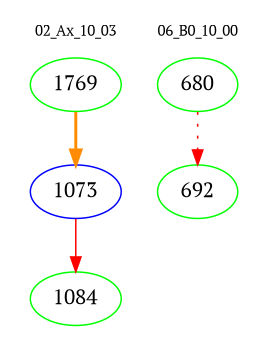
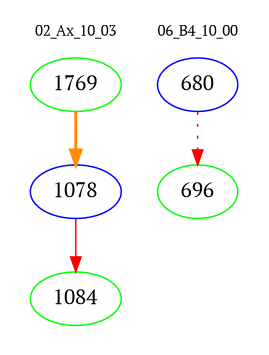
cluster "06_B0_10_00": label "06_B0_10_00" -> "06_B4_10_00"
node "680": color green -> blue
node "1073": label "1073" -> "1078"
node "692": label "692" -> "696"
